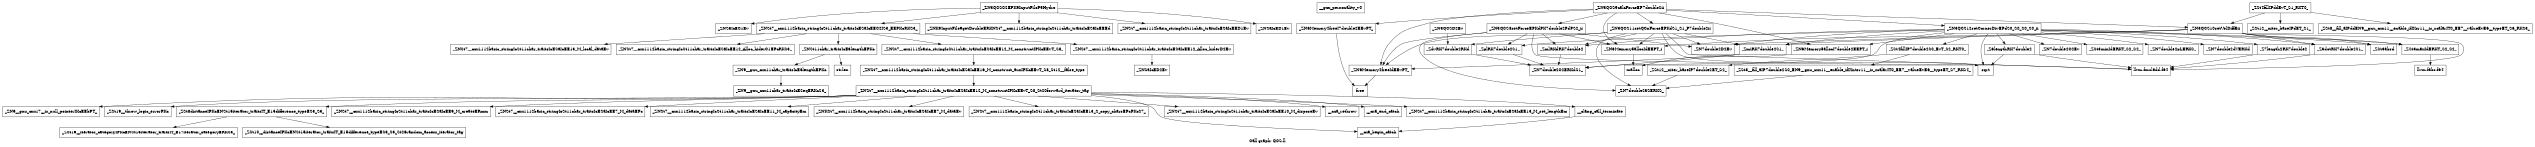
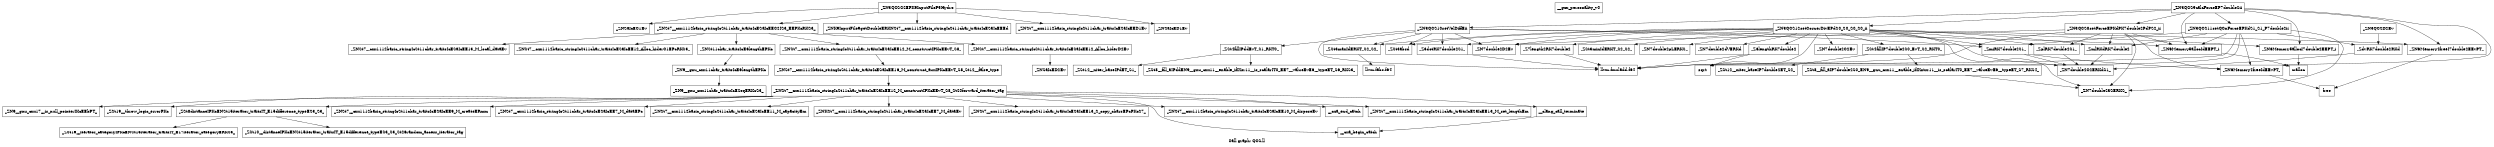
edge "_ZSt4fillIPddEvT_S1_RKT0_" -> "_ZN3QCS10setVelDiffEii": reversed
edge "_ZN3QCS12setCornerDivEPdS0_S0_S0_S0_ii" -> "_ZN6Memory4freeI7double2EEvPT_": added
edge "_ZN3QCS11setQCnForceEPKdS1_S1_P7double2ii" -> "_ZN7double2D2Ev": removed
node "strlen": removed
edge "_ZSt12__niter_baseIP7double2ET_S2_" -> "_ZN7double2aSERKS_": now "_ZN3QCS12setCornerDivEPdS0_S0_S0_S0_ii" -> "_ZN7double2aSERKS_"
node "__cxa_rethrow": removed
